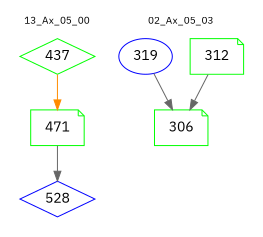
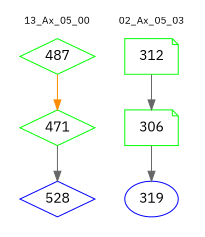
node "437": label "437" -> "487"
edge "319" -> "306": reversed
node "471": shape note -> diamond
